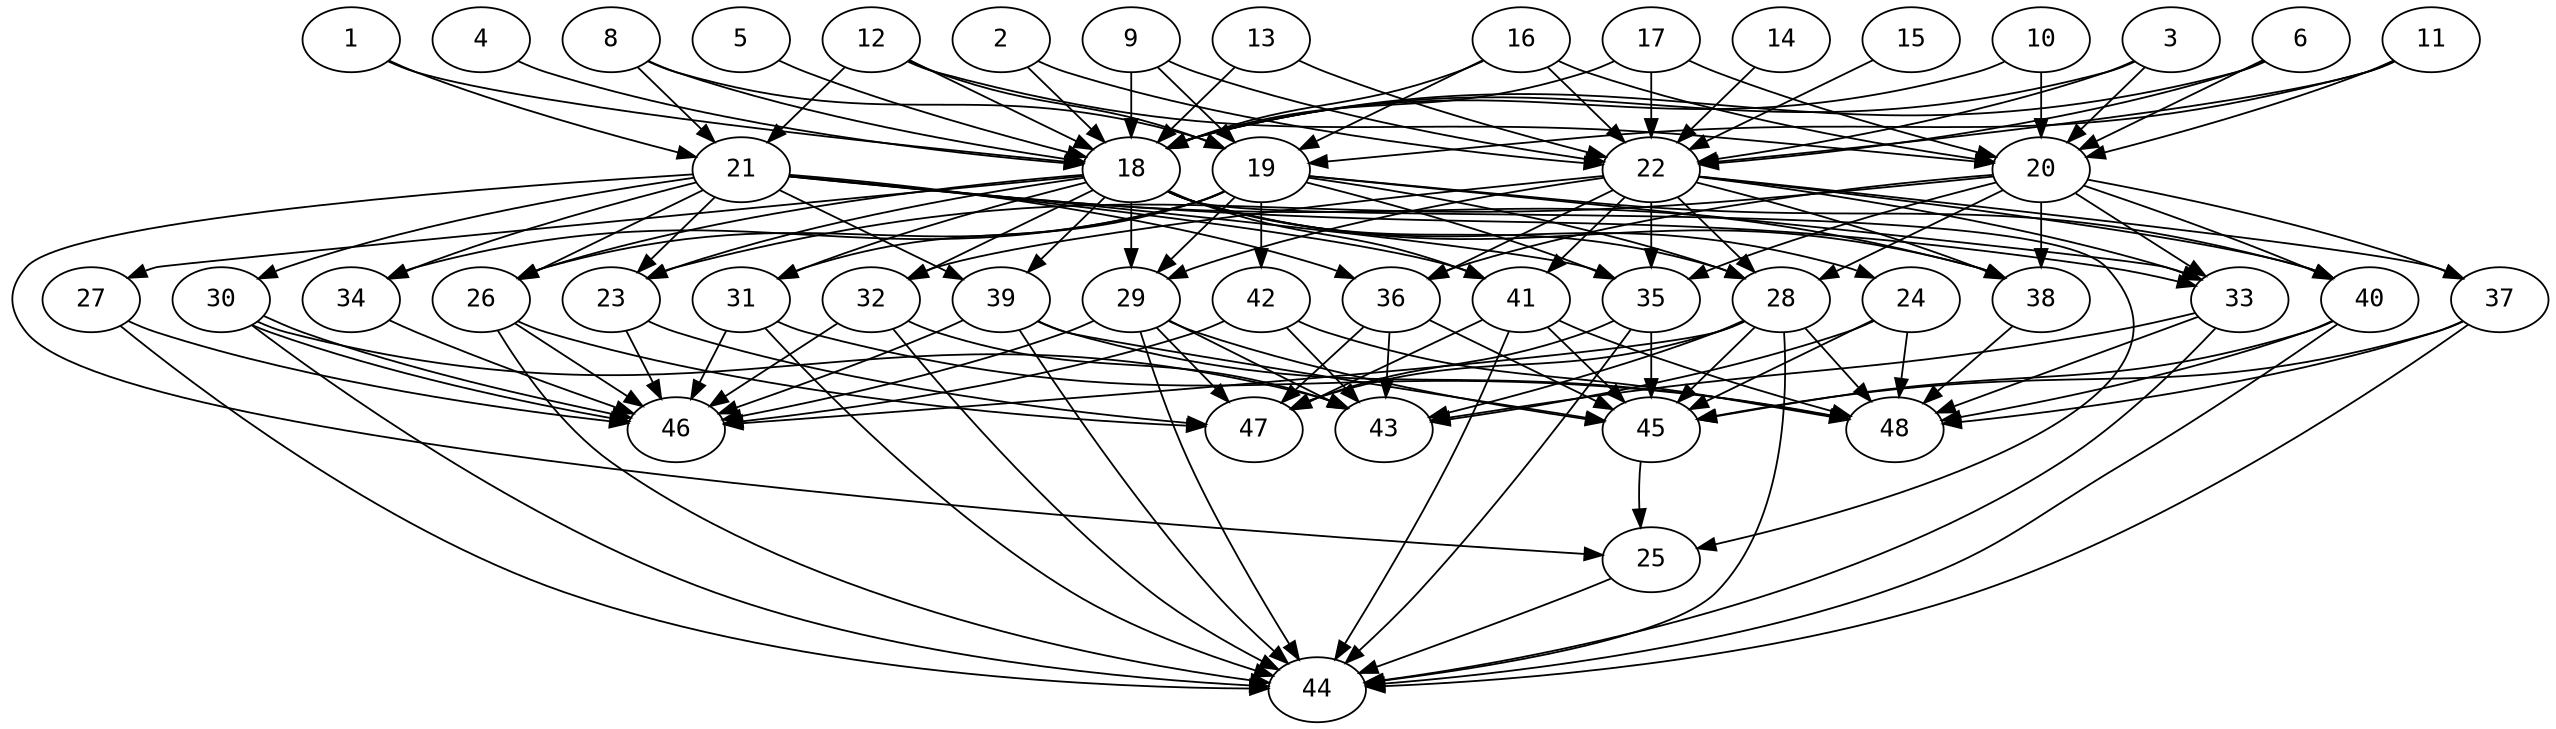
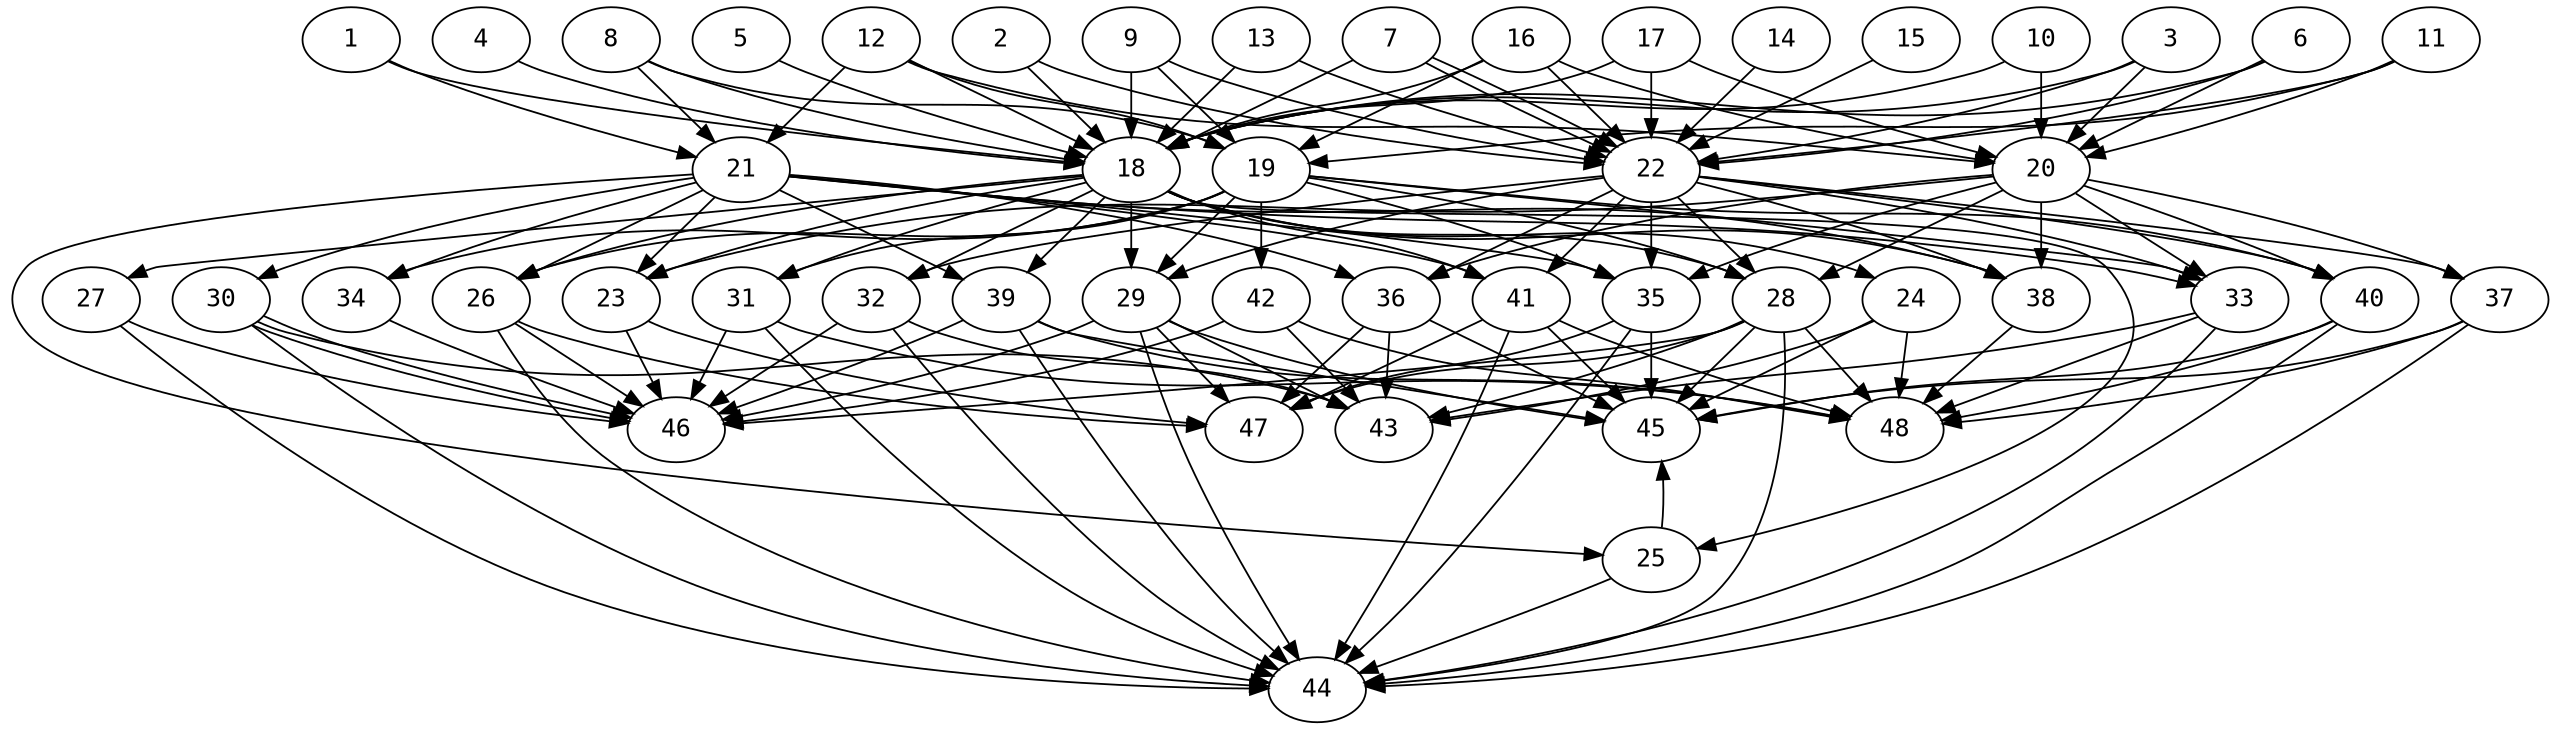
node "7": added
edge "45" -> "25": reversed
